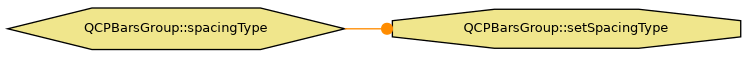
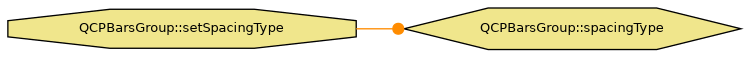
edge "QCPBarsGroup::spacingType" -> "QCPBarsGroup::setSpacingType": reversed
